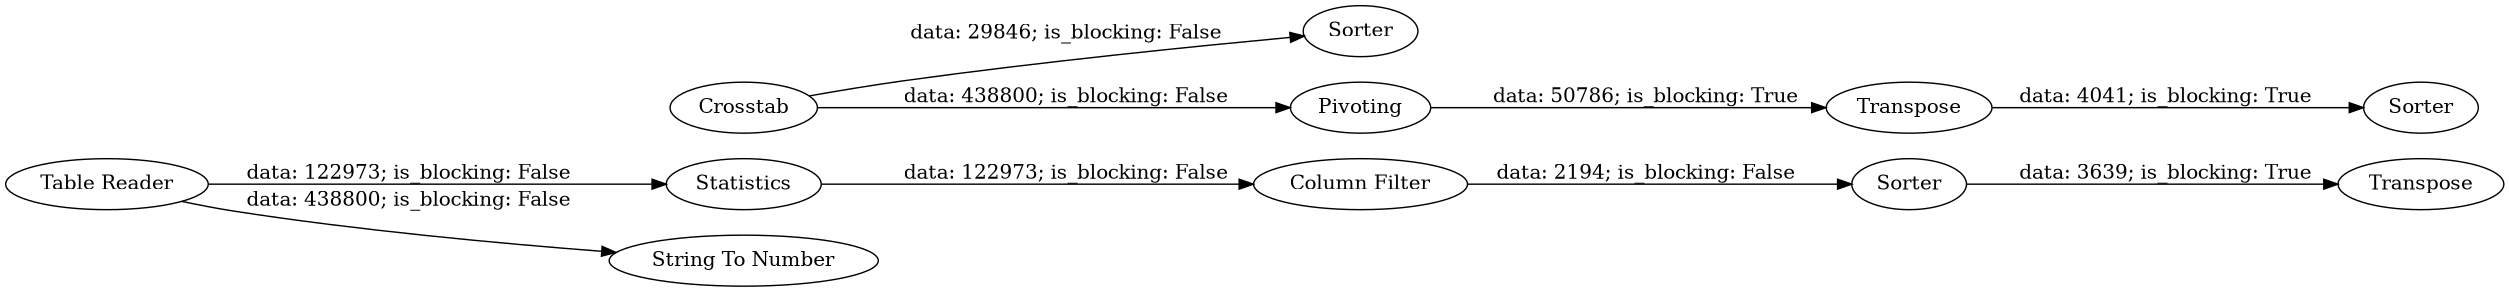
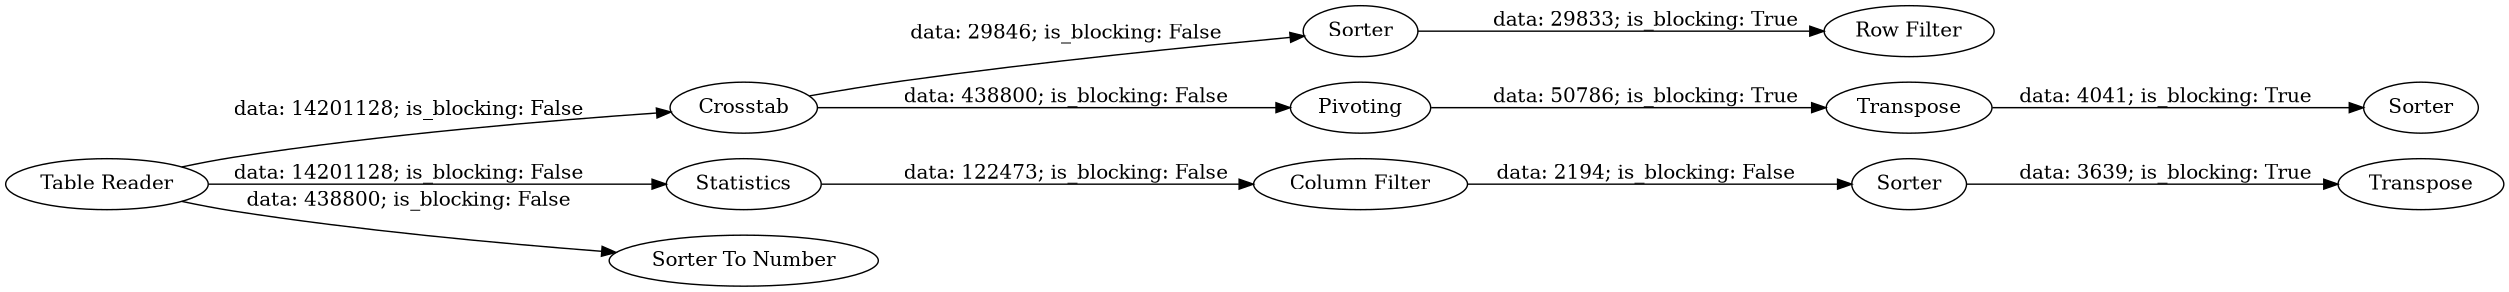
node "Row Filter": added
edge "Table Reader" -> "Crosstab": added, label "data: 14201128; is_blocking: False"
edge "Table Reader" -> "Statistics": label "data: 122973; is_blocking: False" -> "data: 14201128; is_blocking: False"
edge "Statistics" -> "Column Filter": label "data: 122973; is_blocking: False" -> "data: 122473; is_blocking: False"
node "String To Number": label "String To Number" -> "Sorter To Number"
